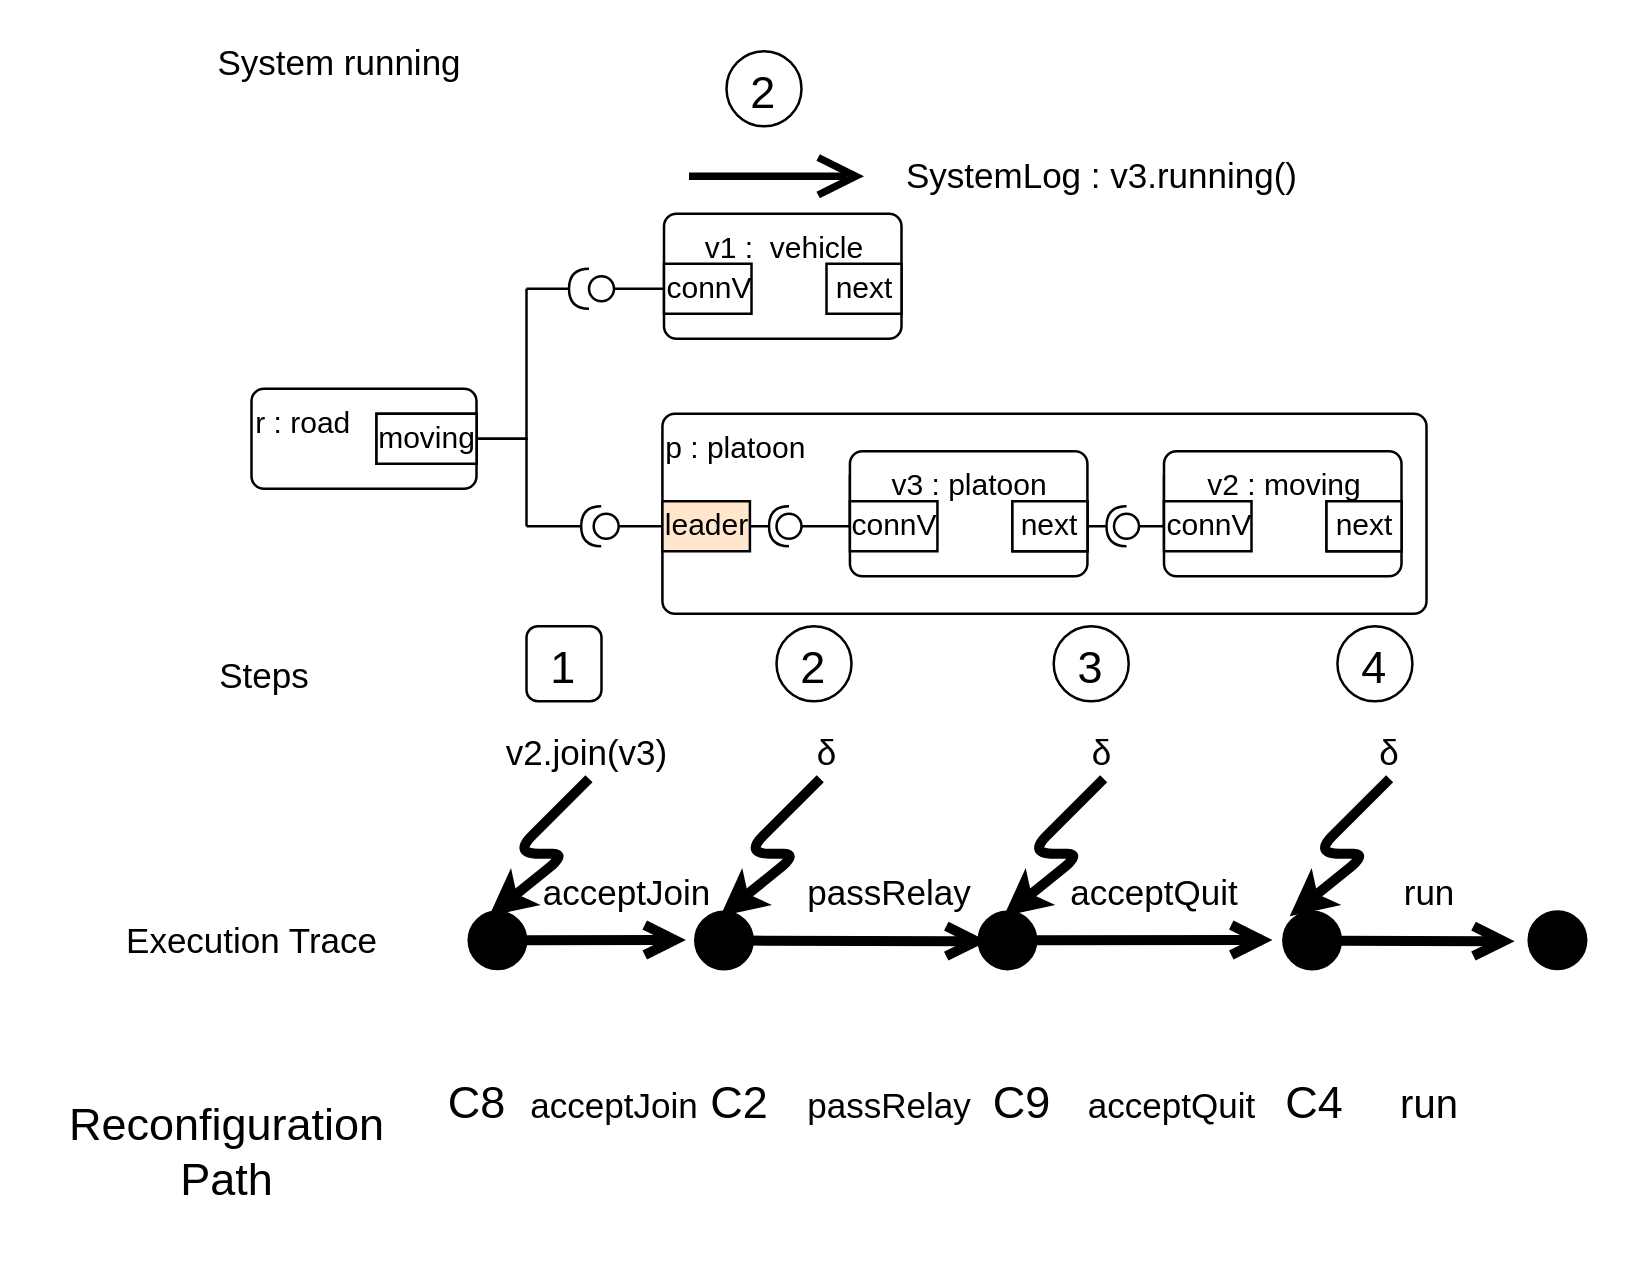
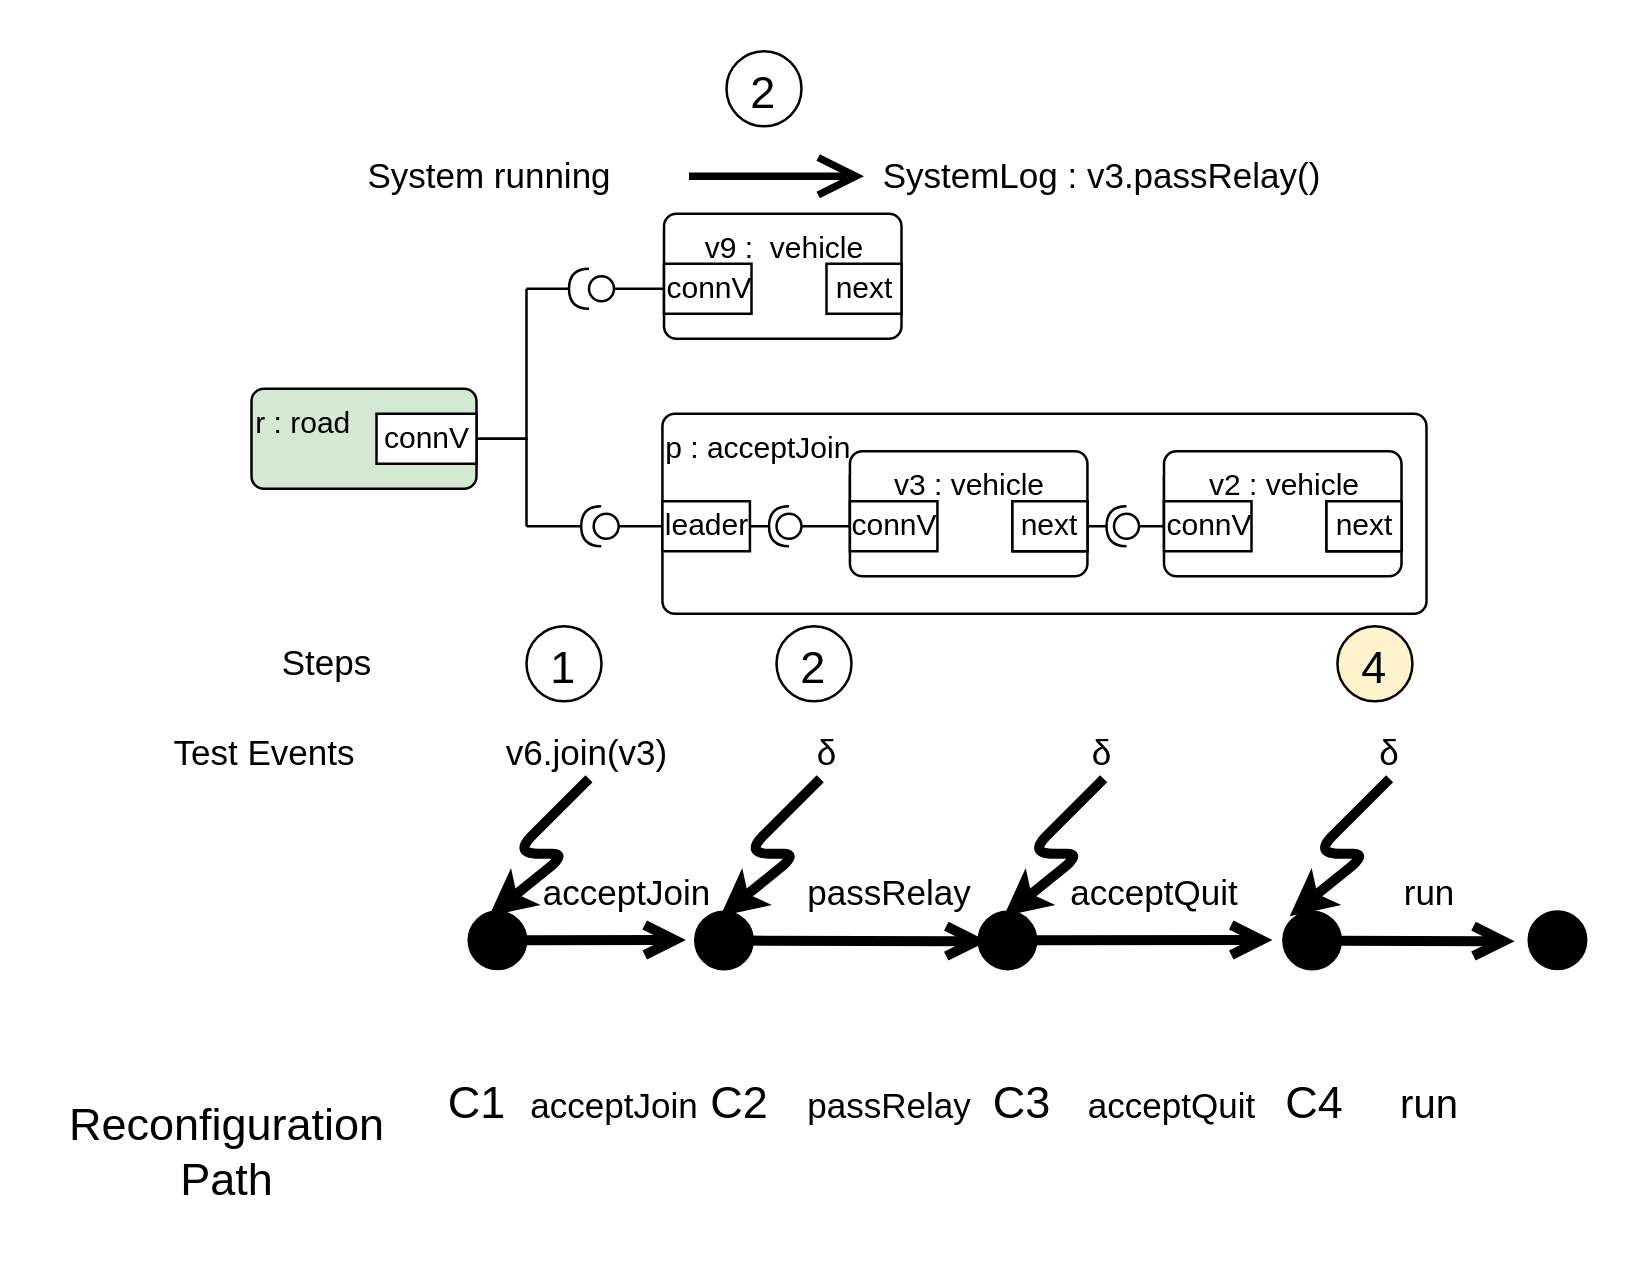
node "System running": moved (339, 64) -> (489, 176)
node "SystemLog : v3.running()": label "SystemLog : v3.running()" -> "SystemLog : v3.passRelay()"
node "v1 : vehicle": label "v1 : vehicle" -> "v9 : vehicle"
node "r : road": fillcolor #ffffff -> #d5e8d4
node "moving": removed
node "p : platoon": label "p : platoon" -> "p : acceptJoin"
node "v3 : platoon": label "v3 : platoon" -> "v3 : vehicle"
node "v2 : moving": label "v2 : moving" -> "v2 : vehicle"
node "leader": fillcolor #ffe6cc -> #ffffff
node "1": shape rounded rectangle -> ellipse
node "3": removed
node "4": fillcolor #ffffff -> #fff2cc
node "Steps": moved (264, 676) -> (326, 664)
node "Test Events": added
node "v2.join(v3)": label "v2.join(v3)" -> "v6.join(v3)"
node "Execution Trace": removed
node "C8": label "C8" -> "C1"
node "C9": label "C9" -> "C3"
